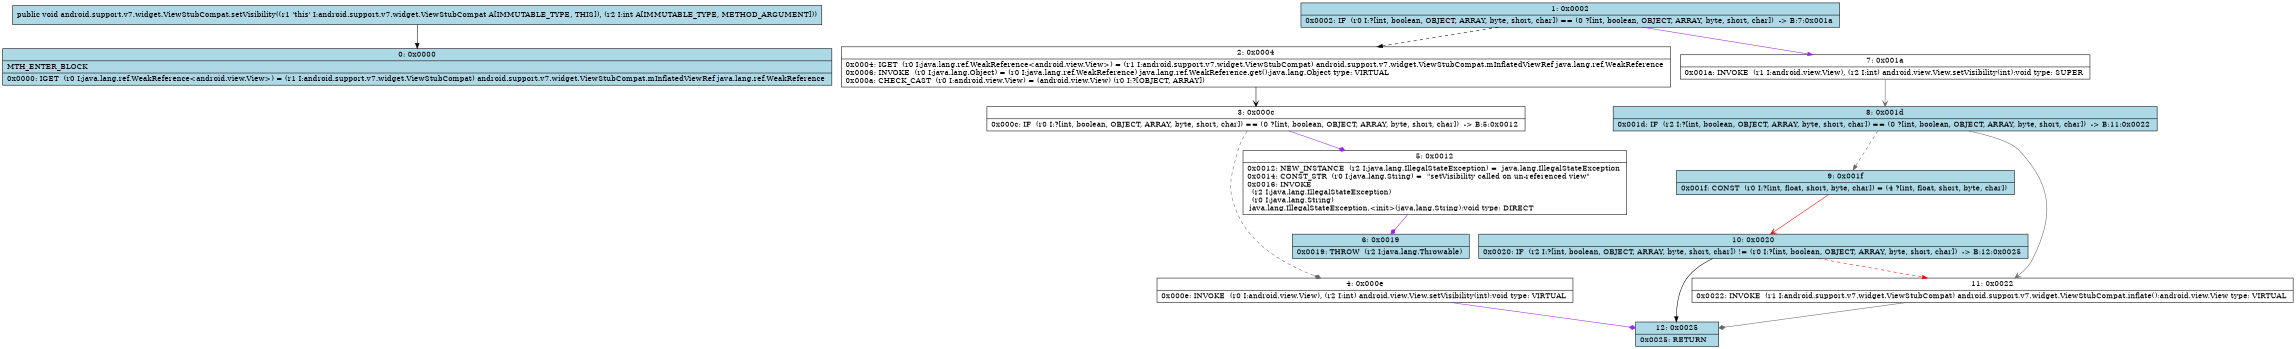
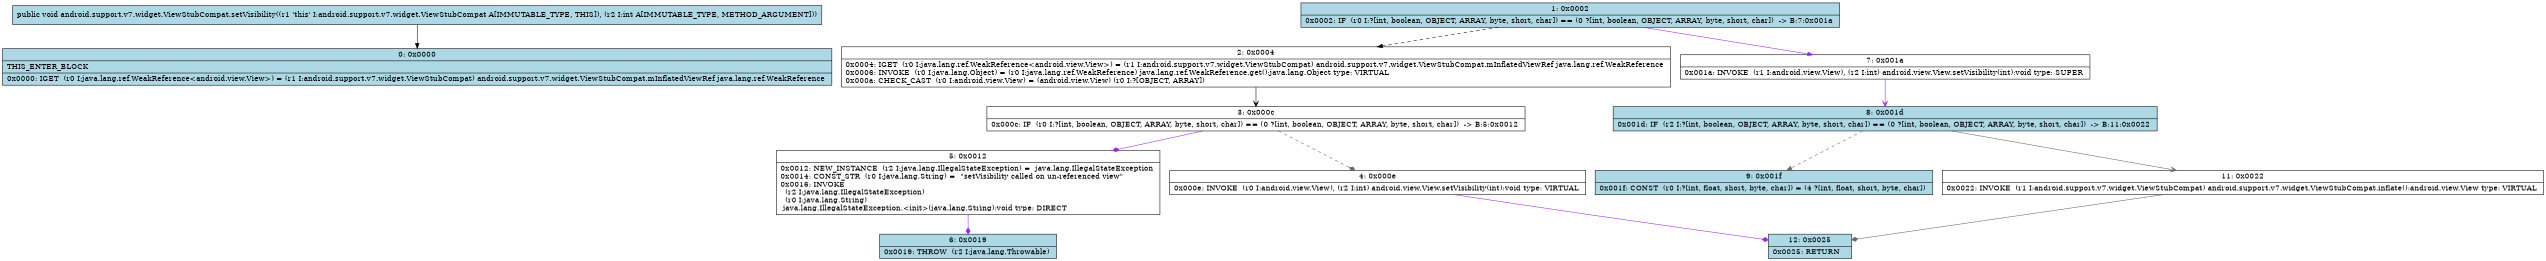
node "0: 0x0000": text "MTH_ENTER_BLOCK" -> "THIS_ENTER_BLOCK"
edge "7: 0x001a" -> "8: 0x001d": color gray40 -> purple
node "10: 0x0020": removed
